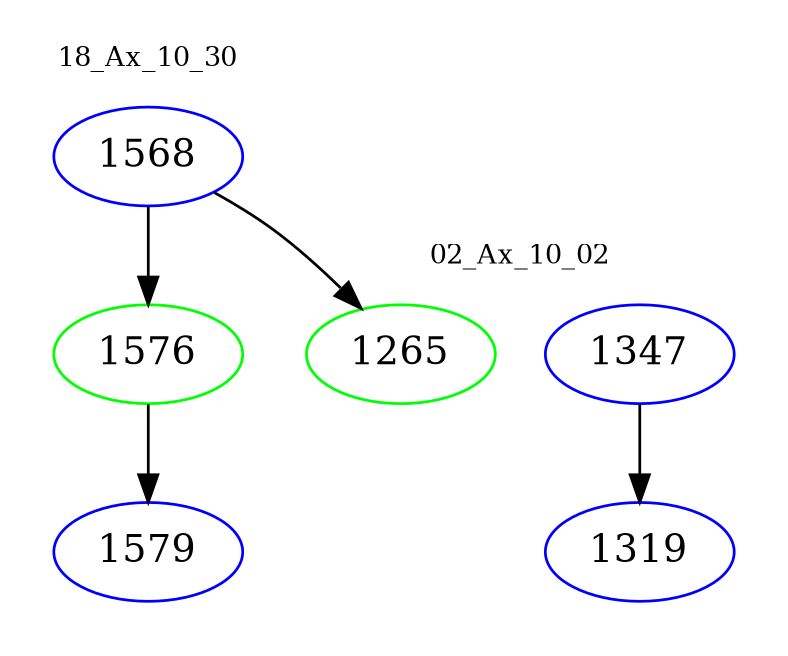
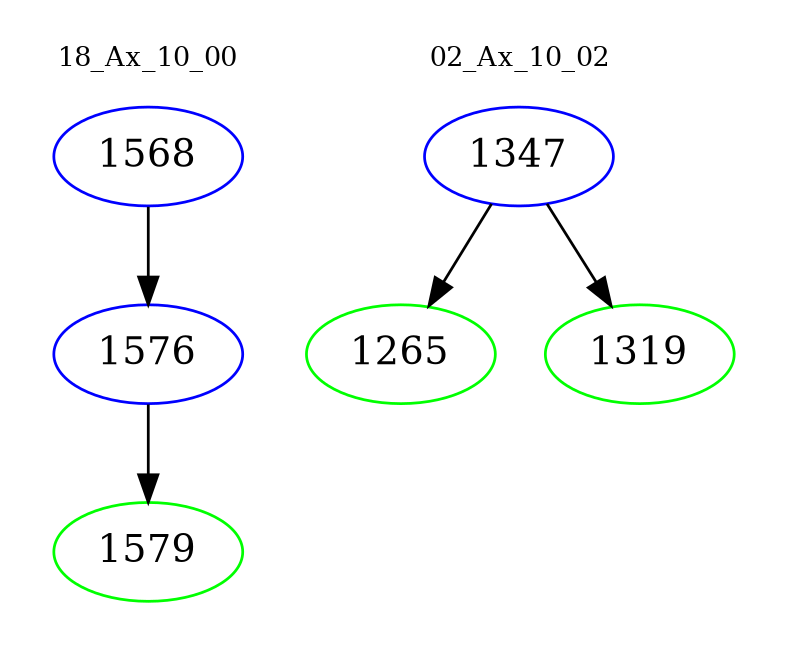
cluster "18_Ax_10_30": label "18_Ax_10_30" -> "18_Ax_10_00"
edge "1568" -> "1265": now "1347" -> "1265"
node "1576": color green -> blue
node "1579": color blue -> green
node "1319": color blue -> green
